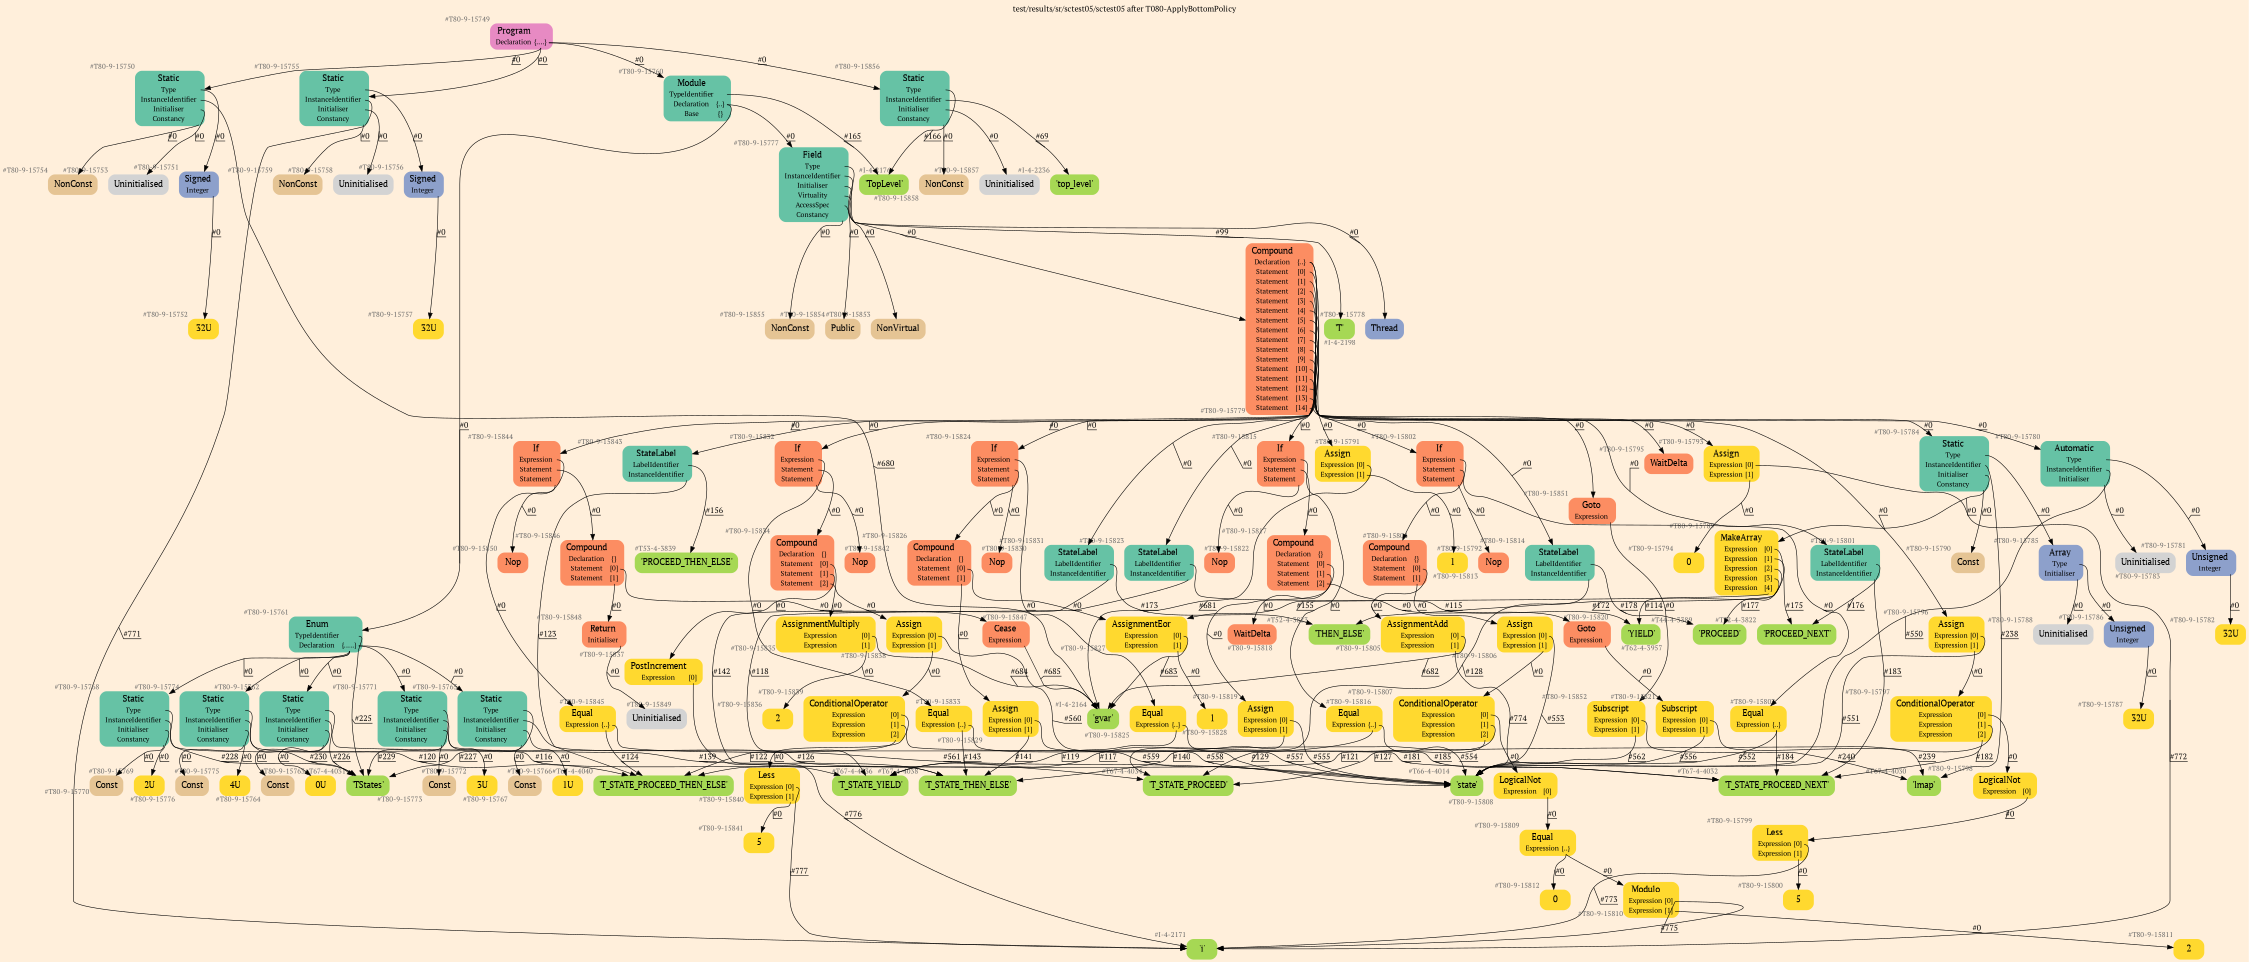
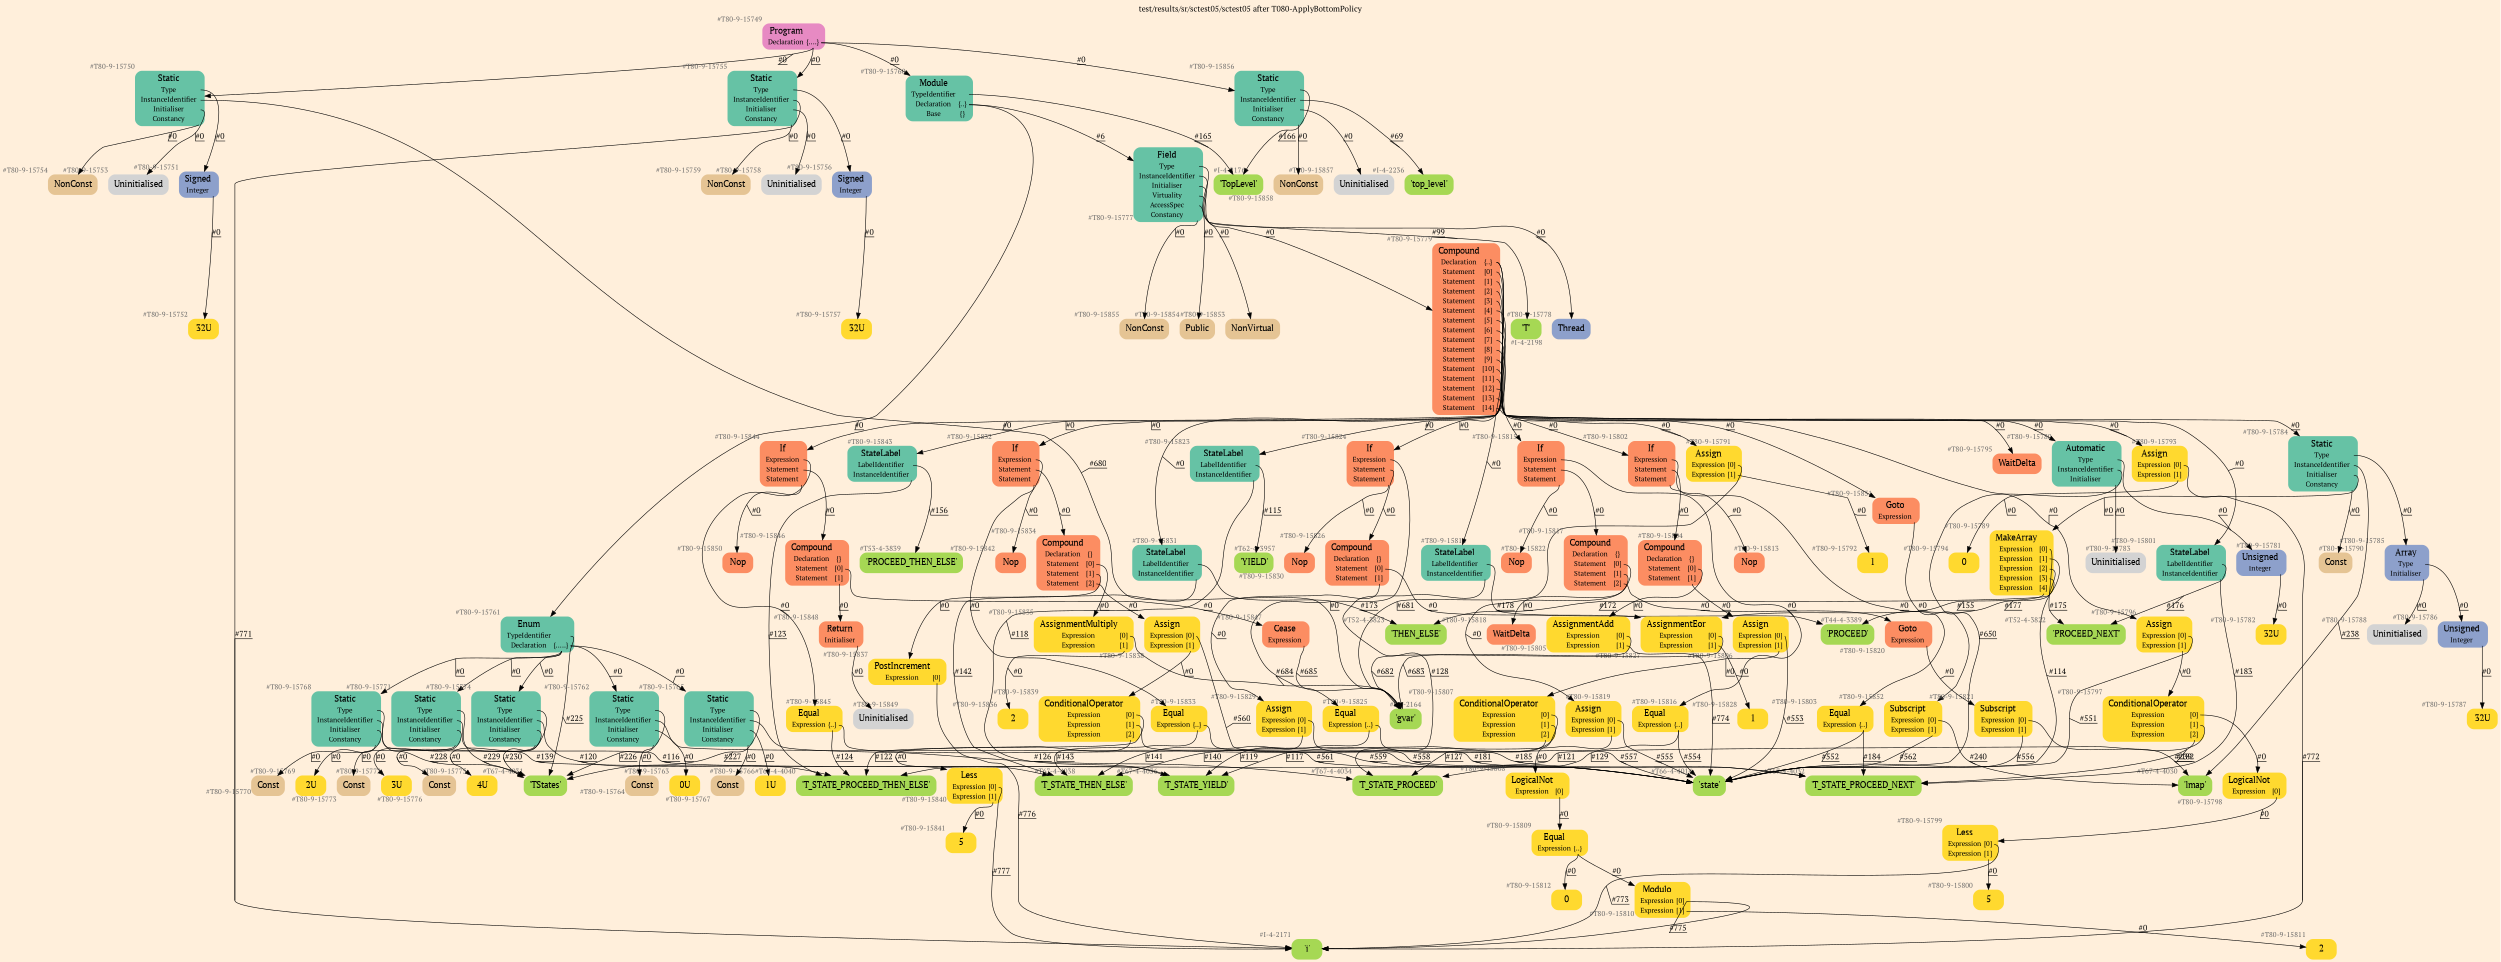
edge "Module" -> "Field": label "#0" -> "#6"
edge "MakeArray" -> "'YIELD'": now "MakeArray" -> "'state'"
edge "Automatic" -> "'state'": label "#550" -> "#650"
